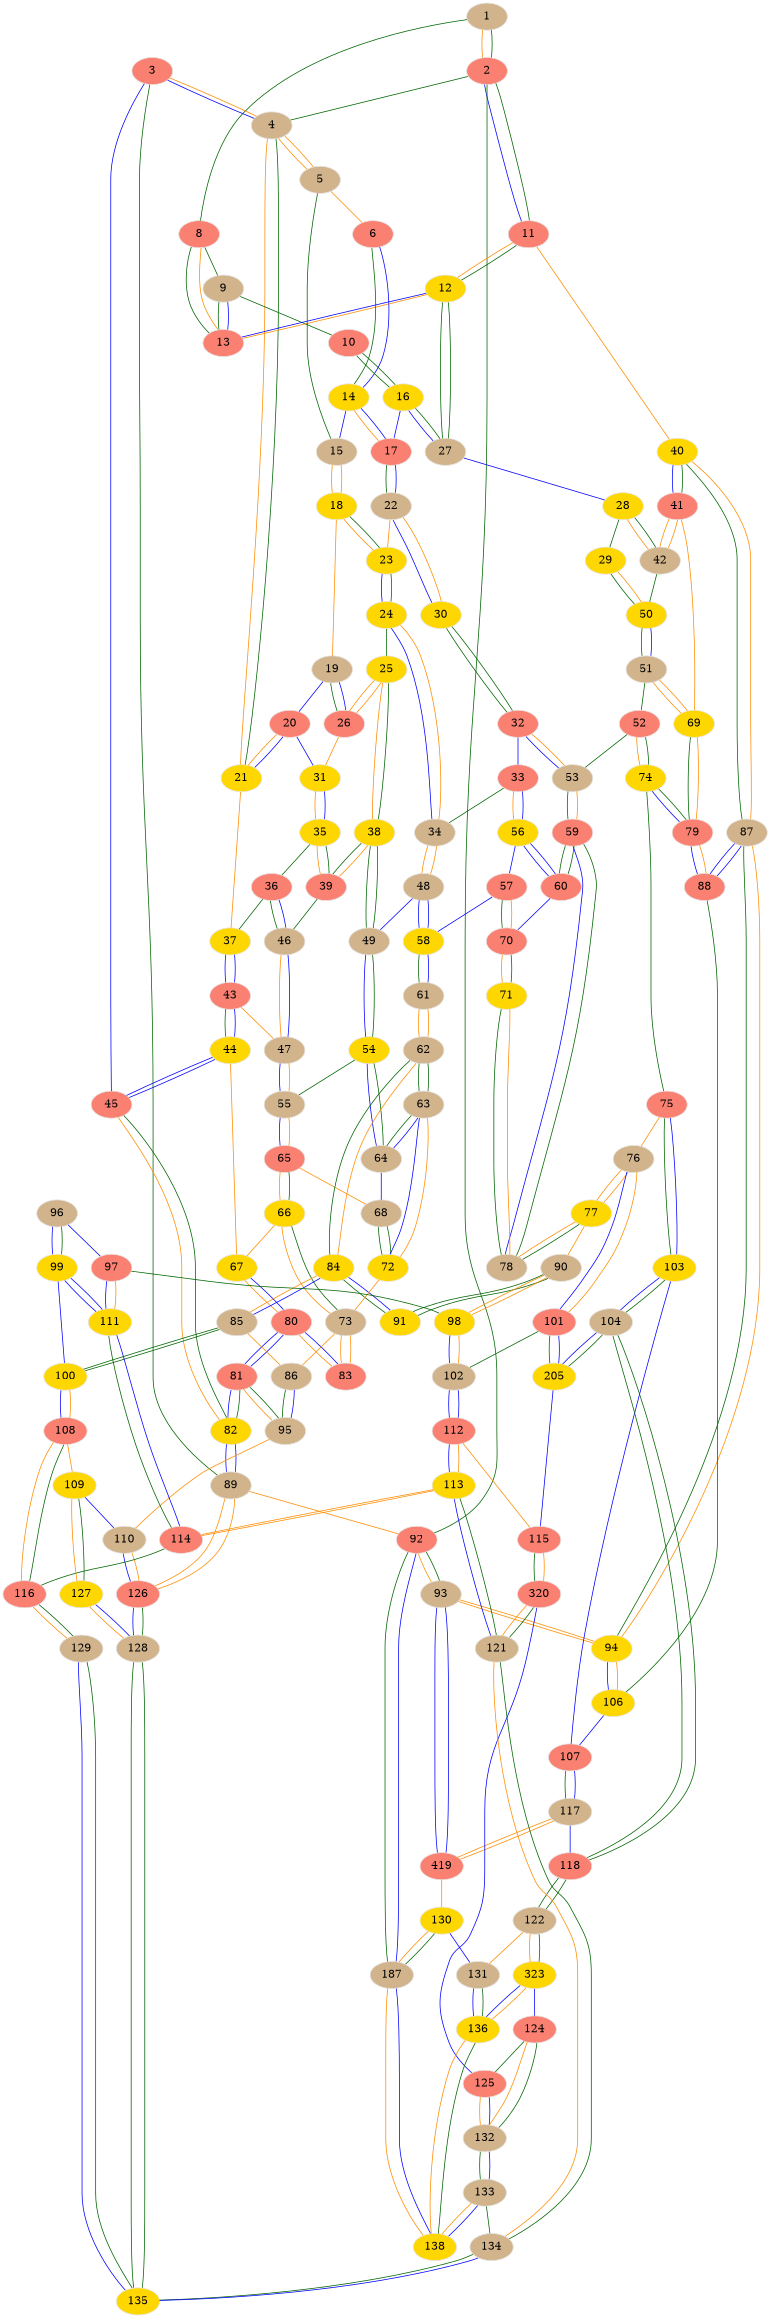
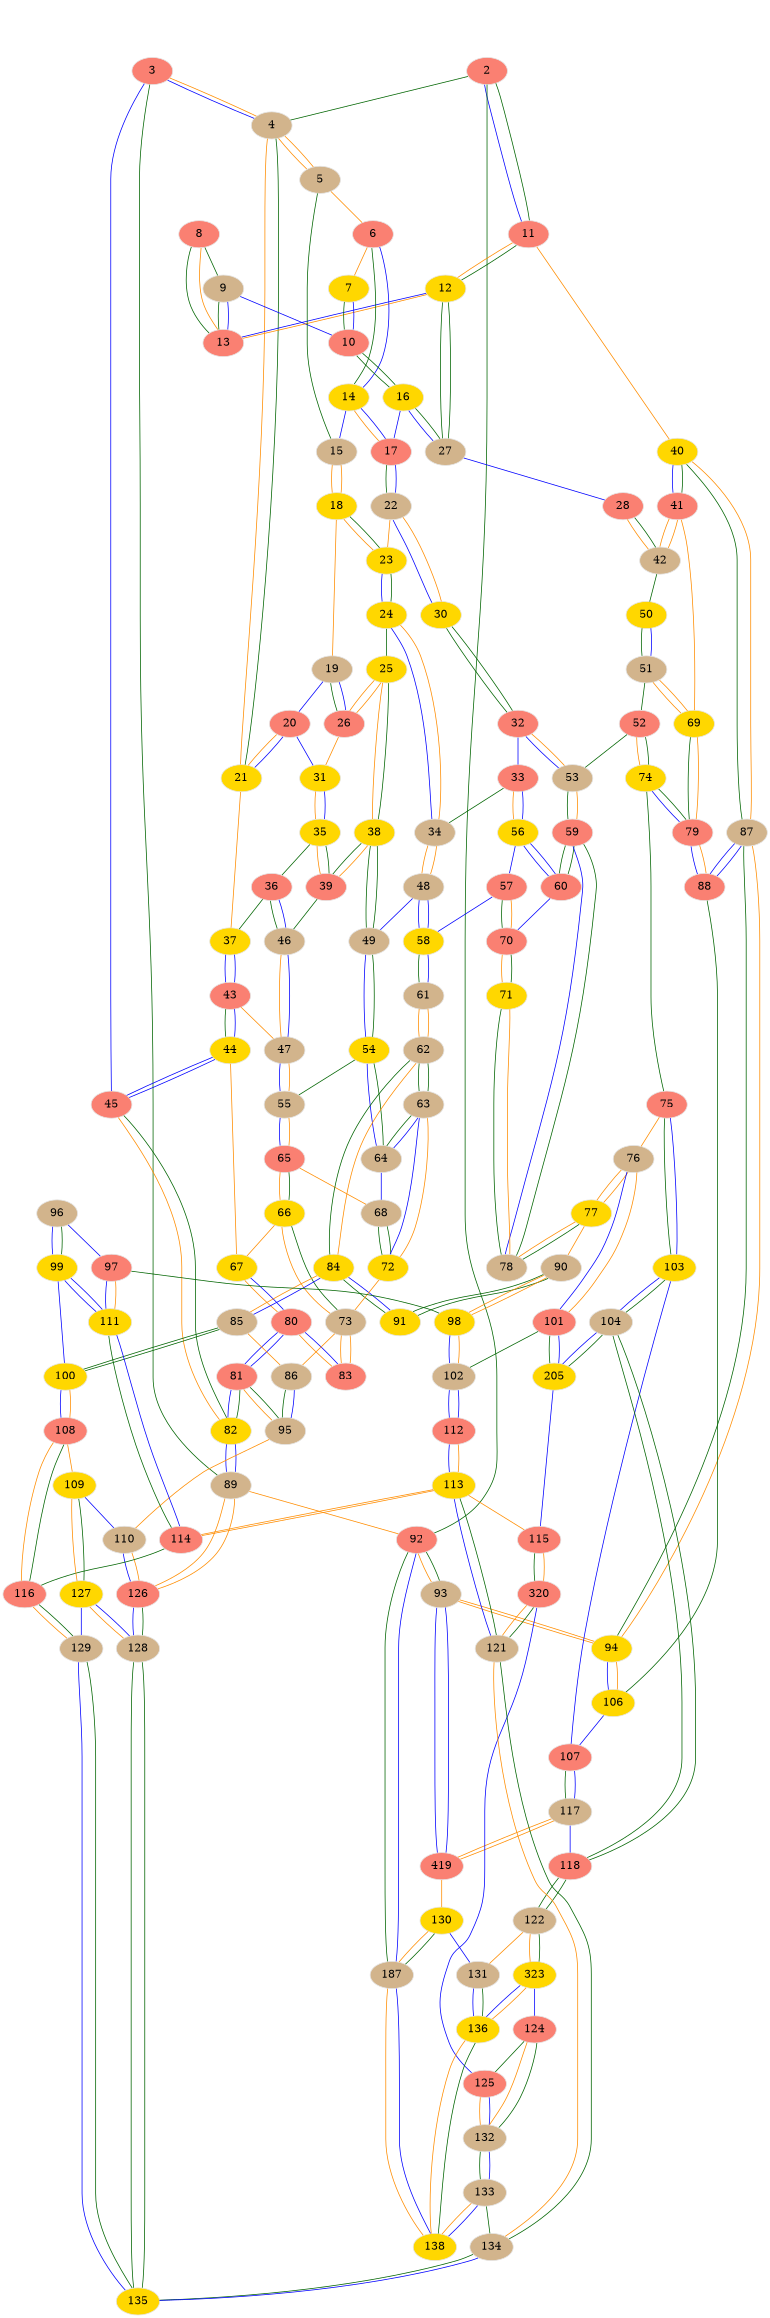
node "1": removed
node "7": added
edge "9" -- "10": color darkgreen -> blue
node "28": fillcolor gold -> salmon
node "29": removed
edge "112" -- "115": now "113" -- "115"
edge "127" -- "129": added
